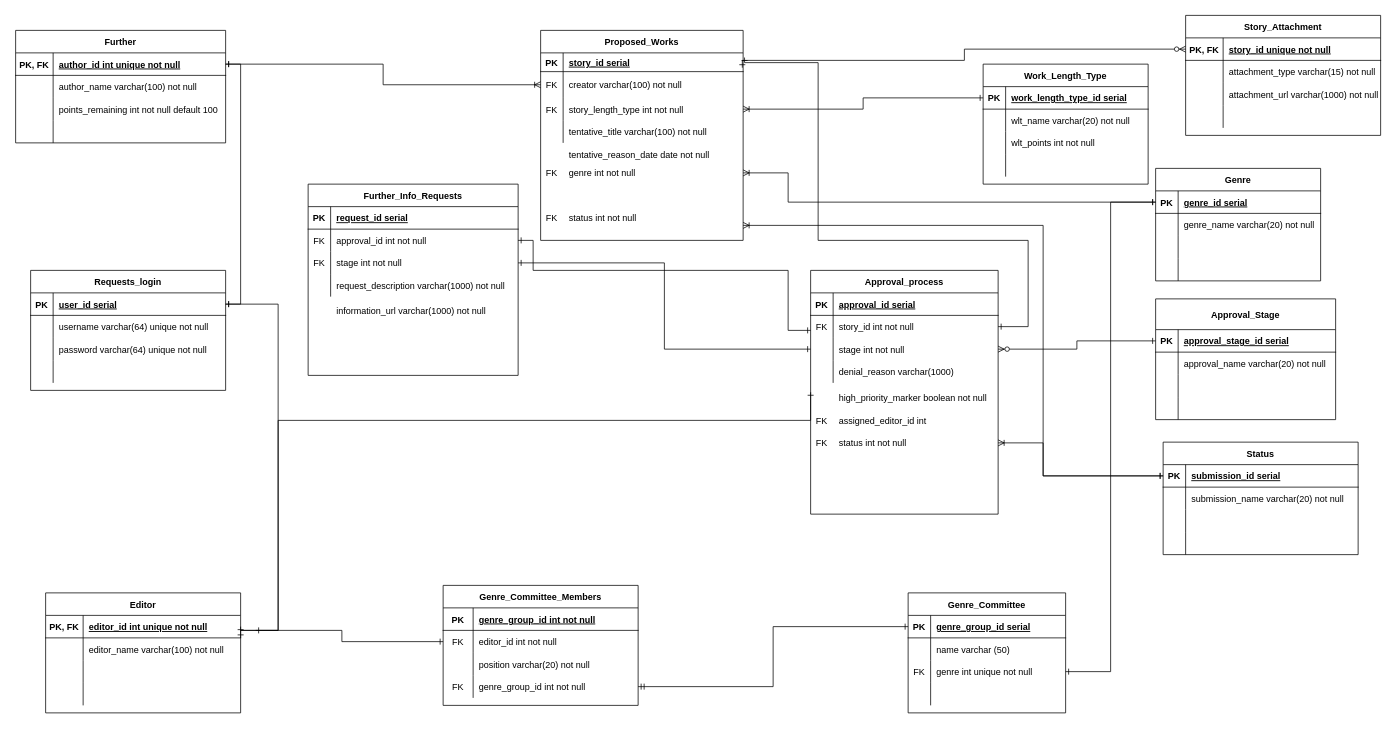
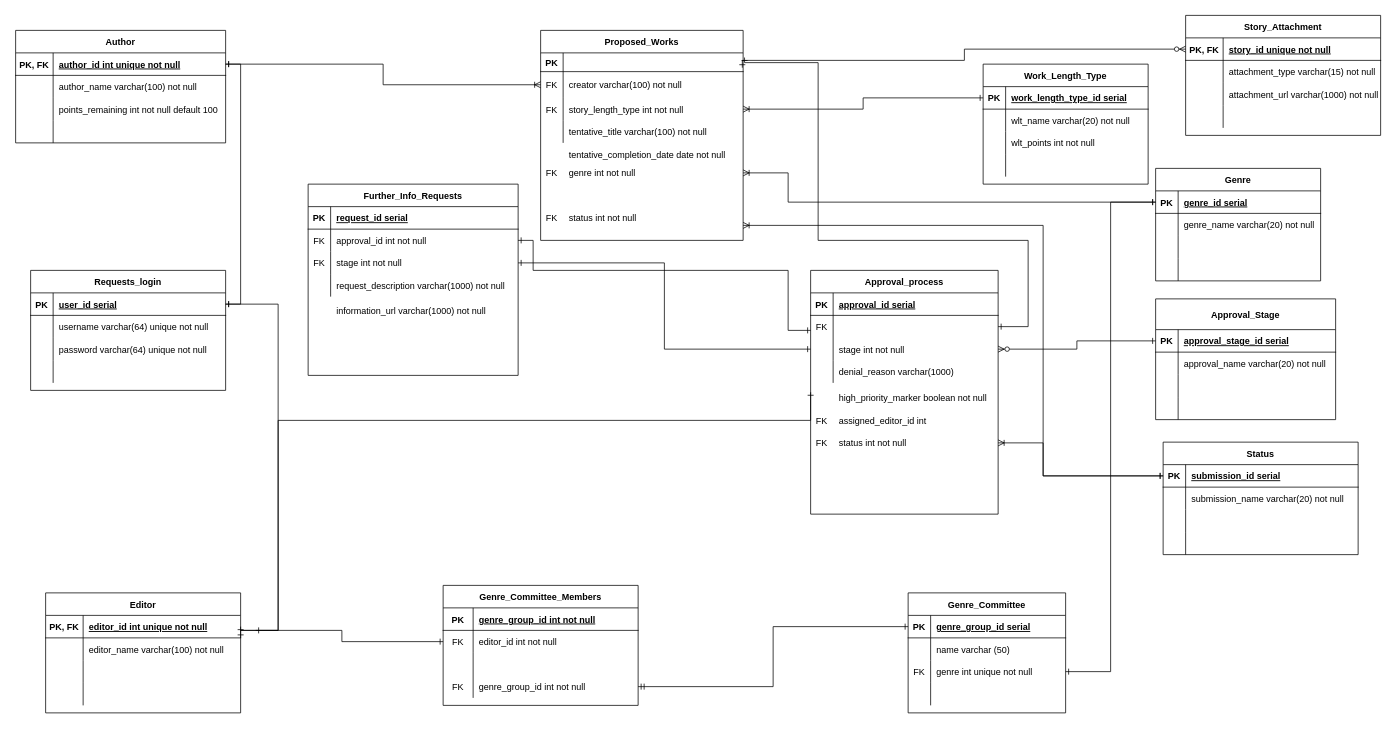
node "Further": label "Further" -> "Author"
node "story_id serial": removed
node "tentative_reason_date date not null": label "tentative_reason_date date not null" -> "tentative_completion_date date not null"
node "story_id int not null": removed
node "position varchar(20) not null": removed
